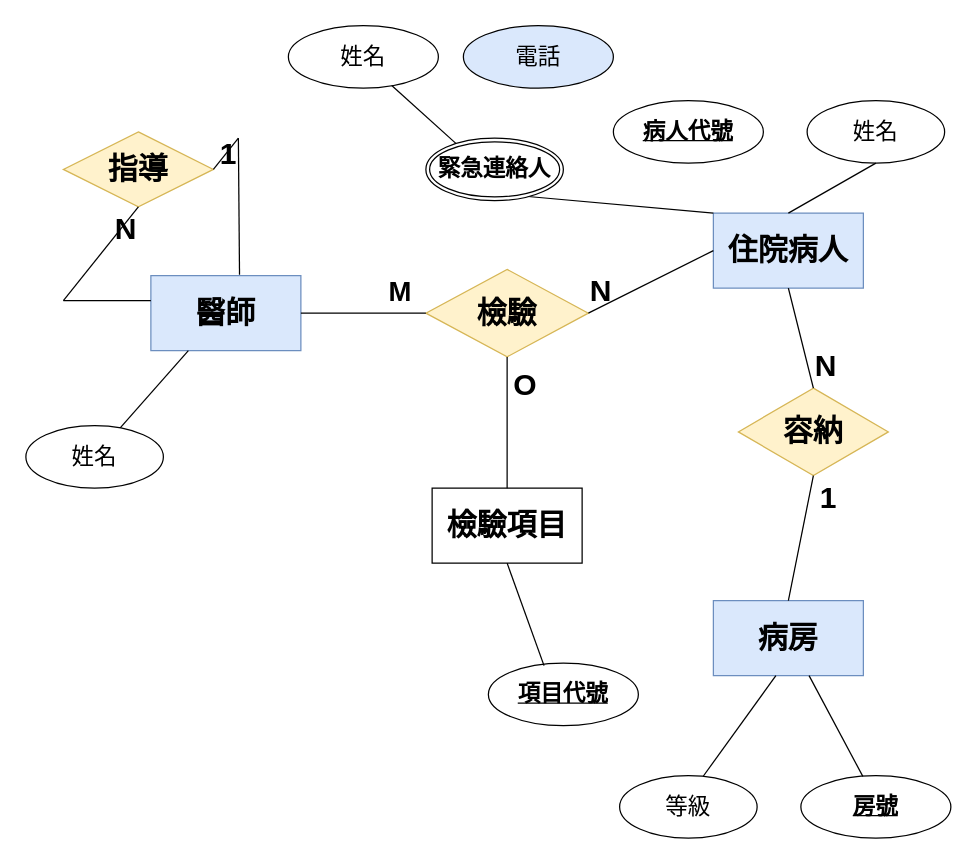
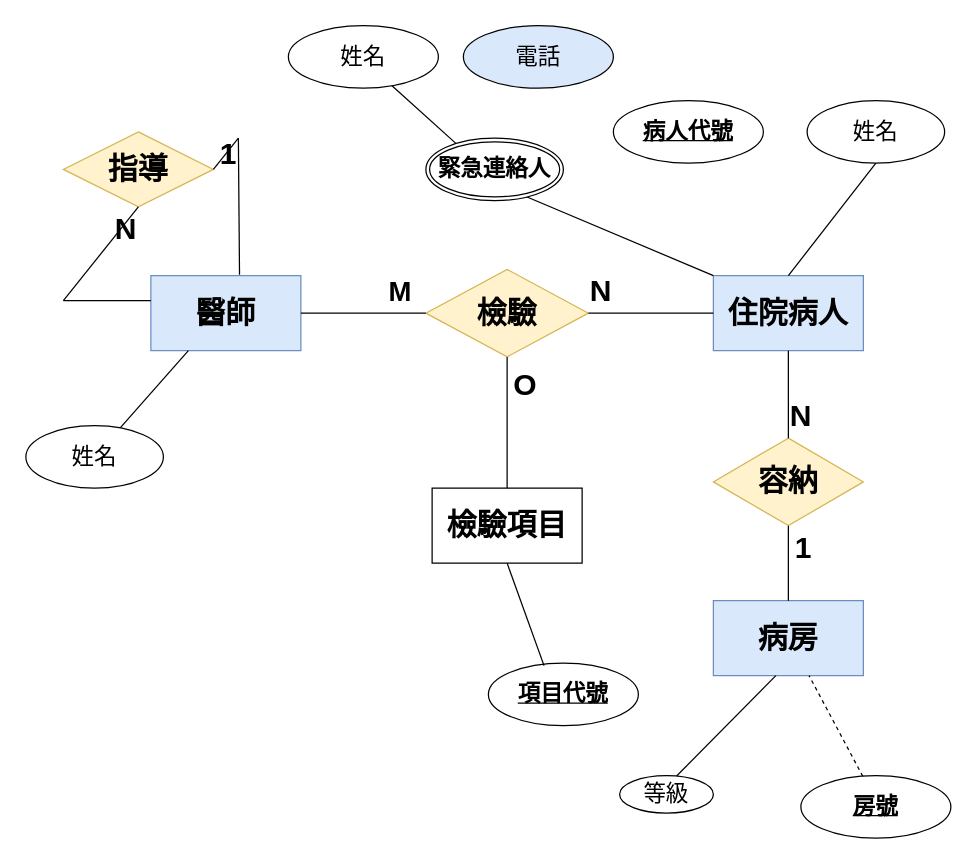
node "住院病人": moved (788, 251) -> (788, 313)
node "容納": moved (813, 432) -> (788, 482)
edge "病房" -- "房號": style solid -> dashed
node "等級": size 138x63 -> 94x38
